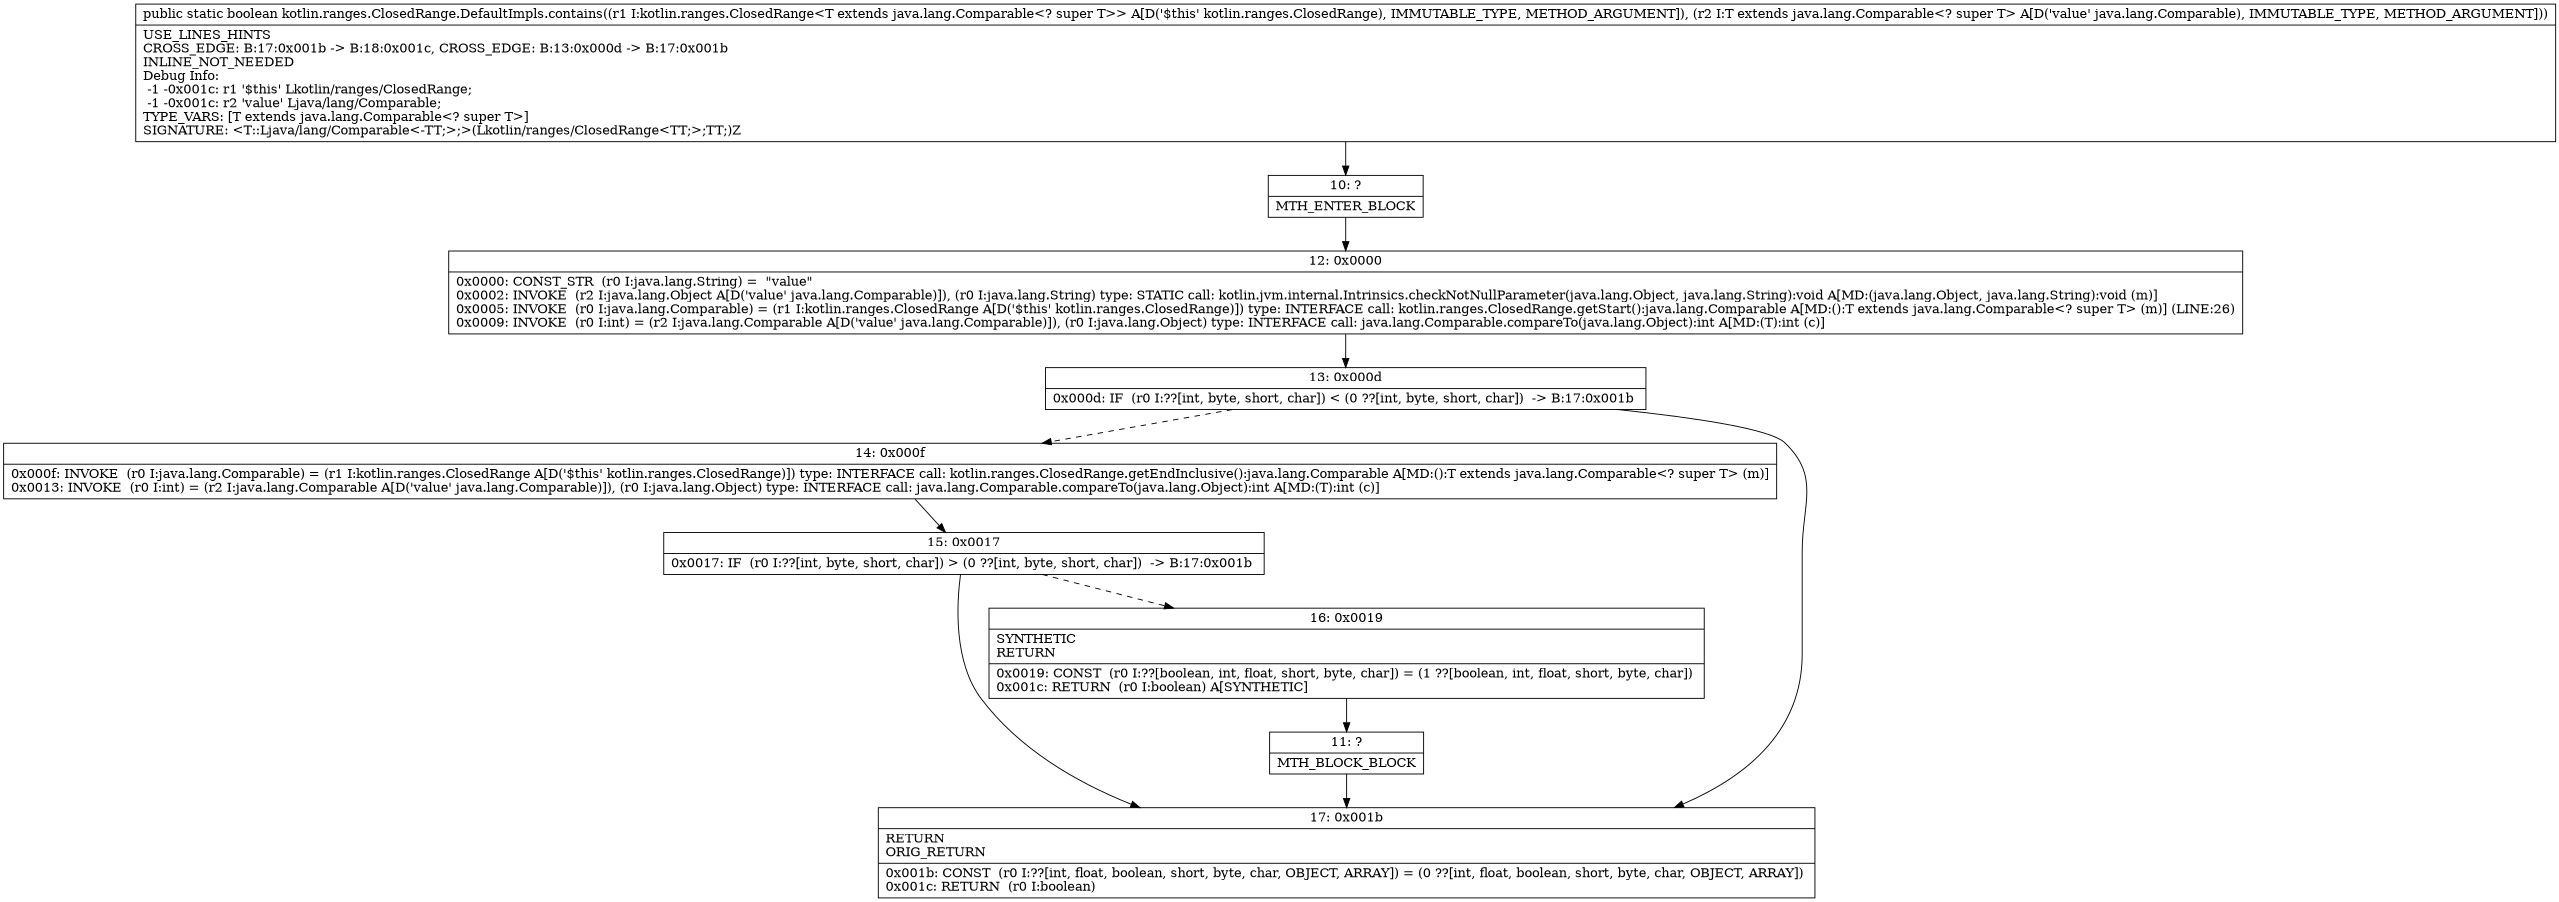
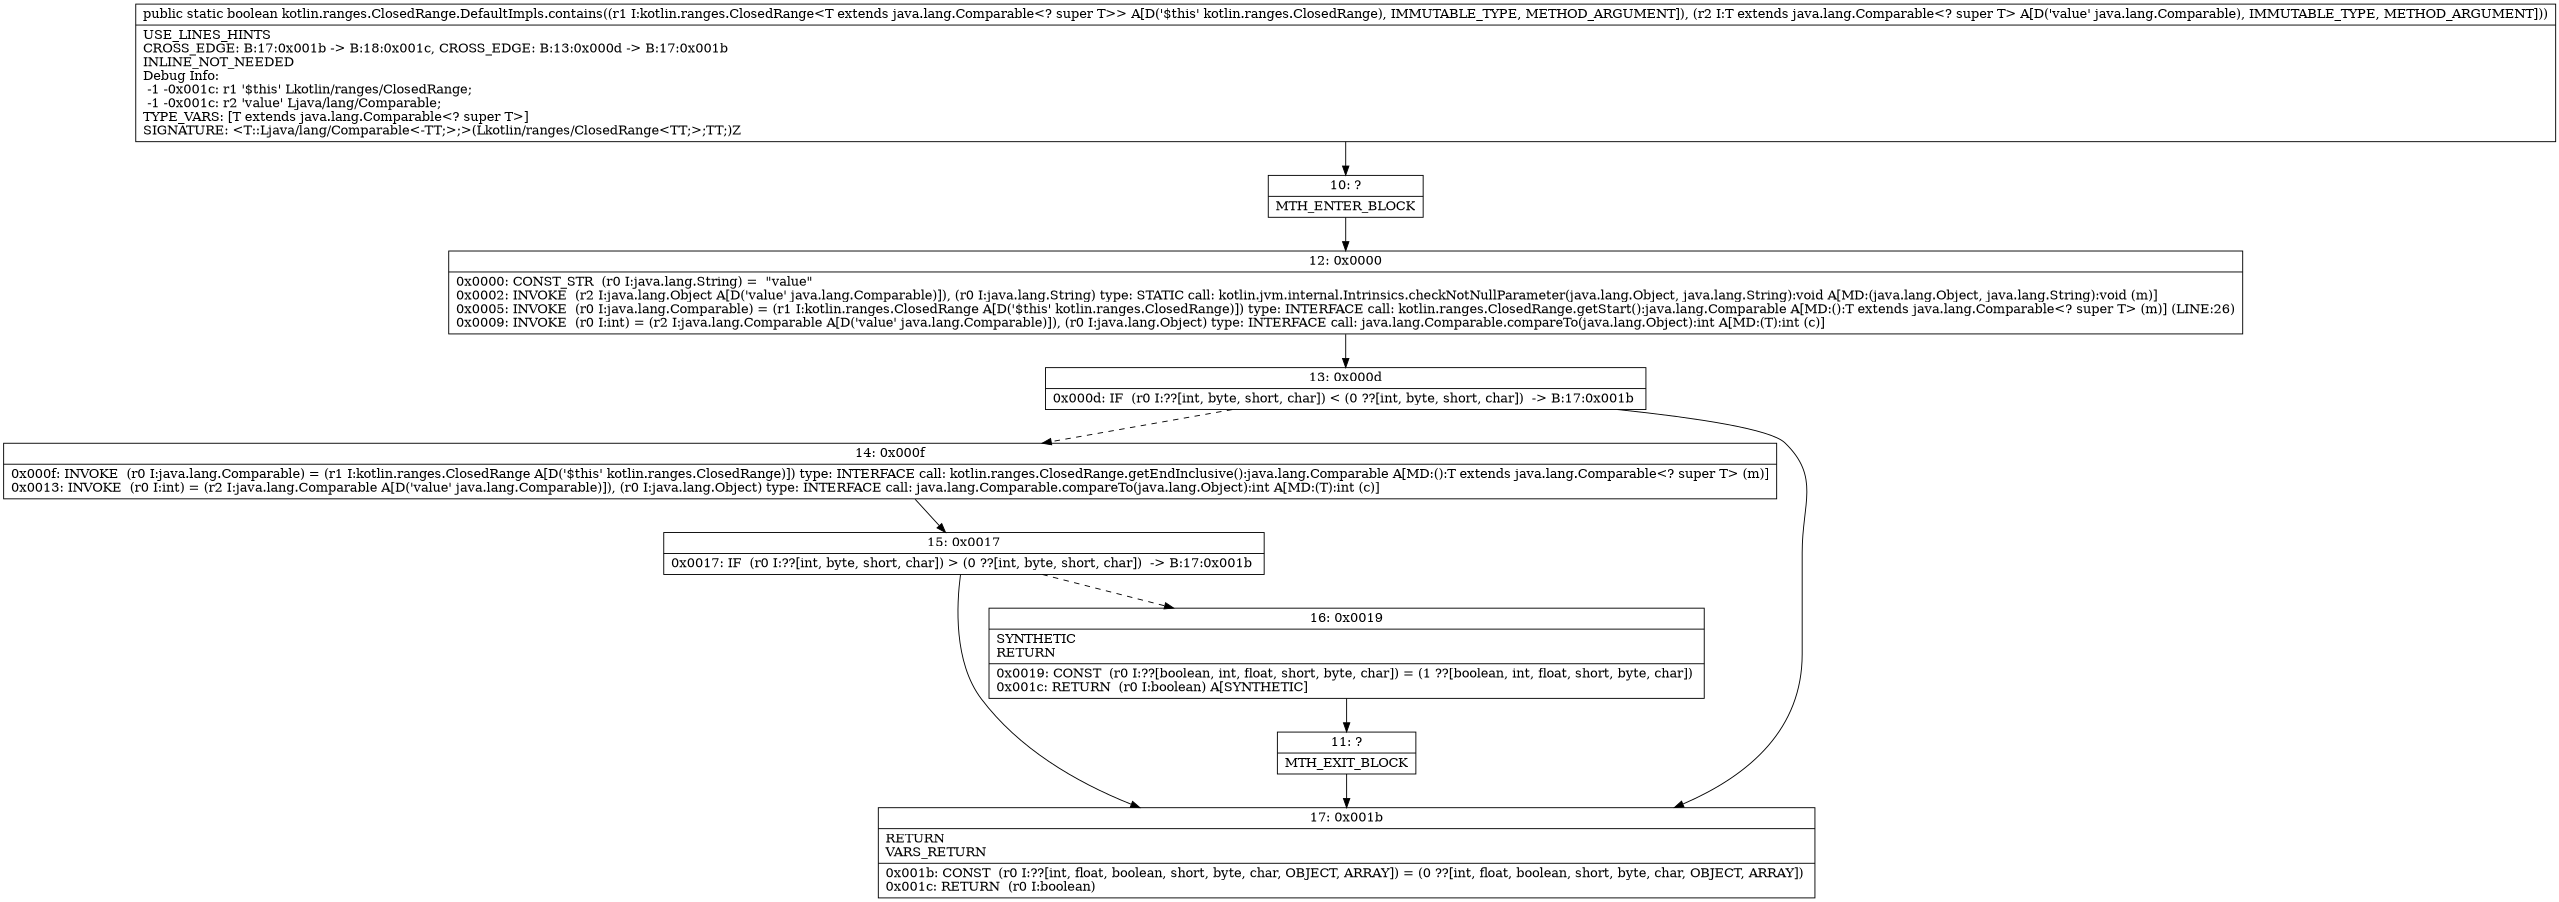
node "11: ?": text "MTH_BLOCK_BLOCK" -> "MTH_EXIT_BLOCK"
node "17: 0x001b": text "ORIG_RETURN" -> "VARS_RETURN"
